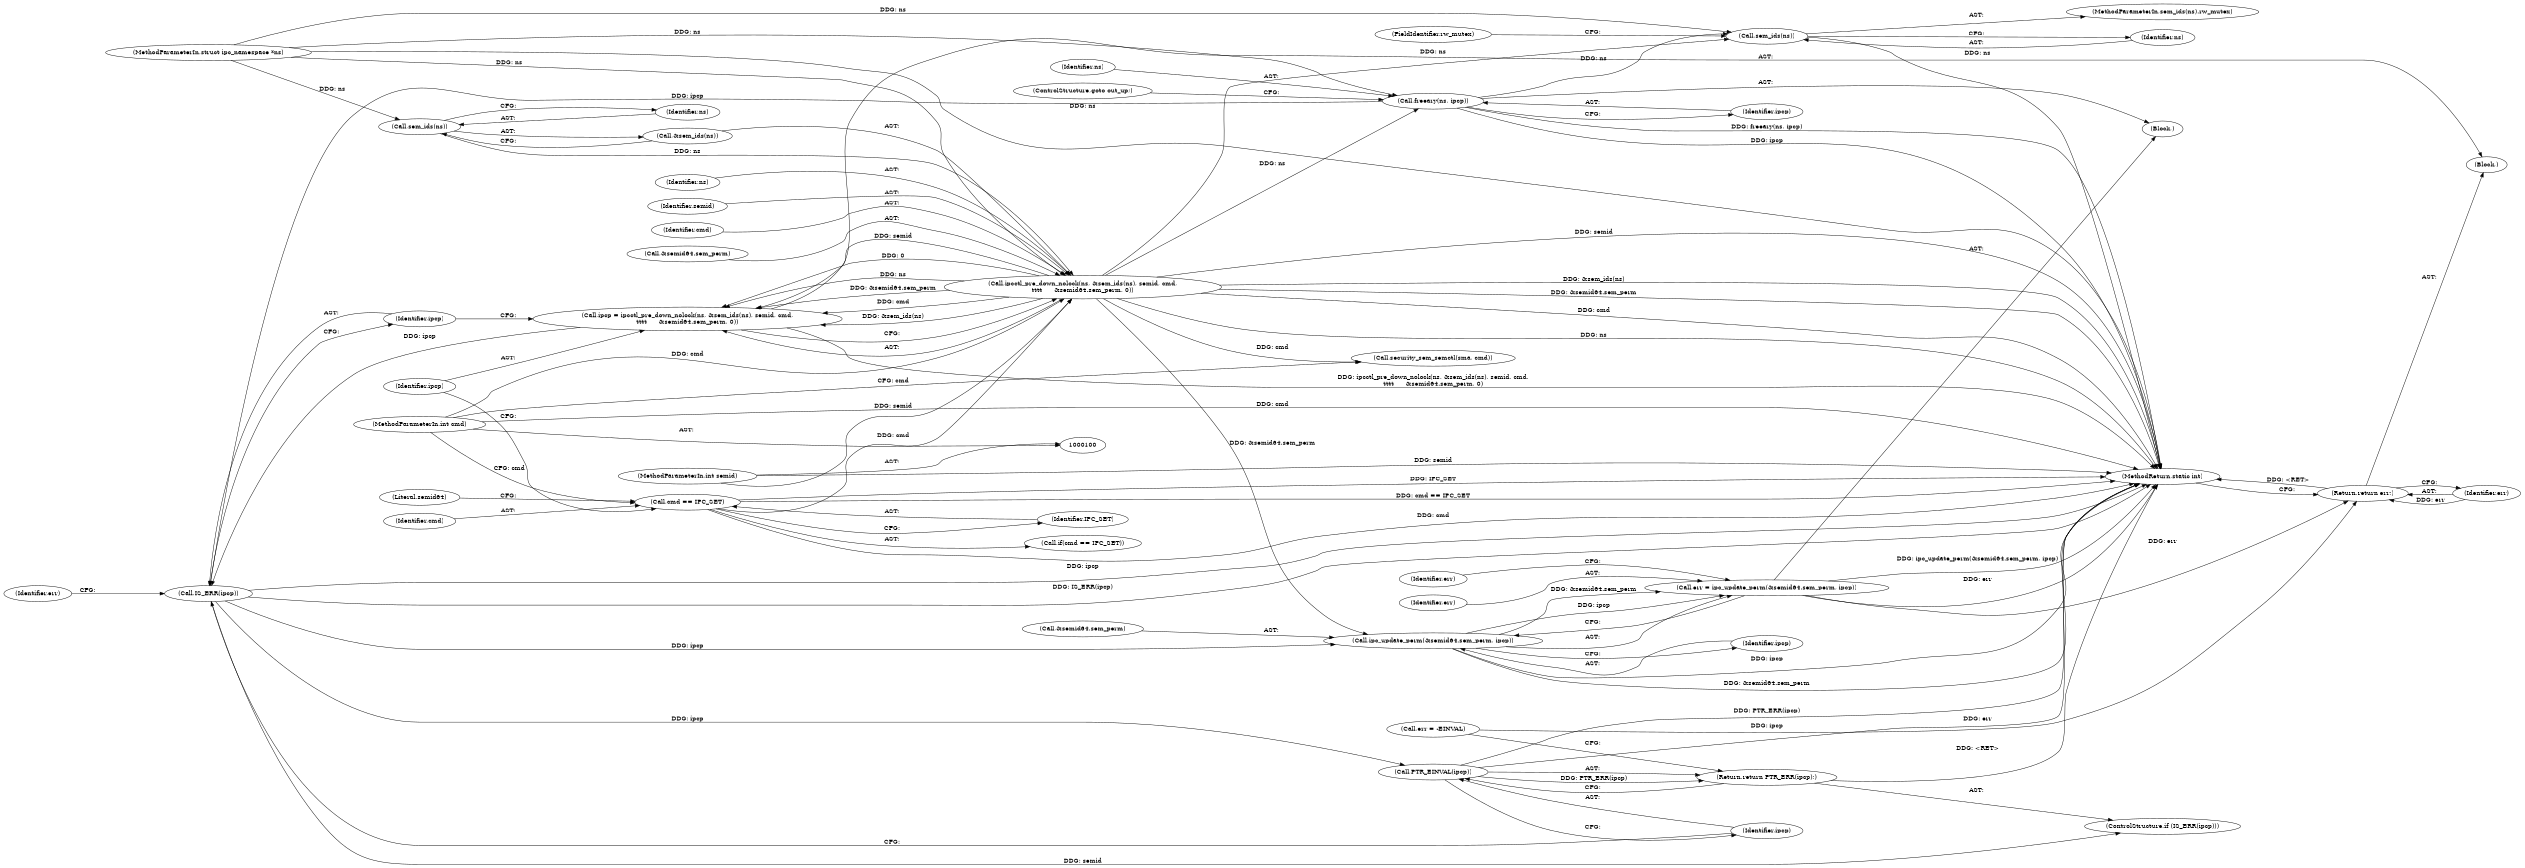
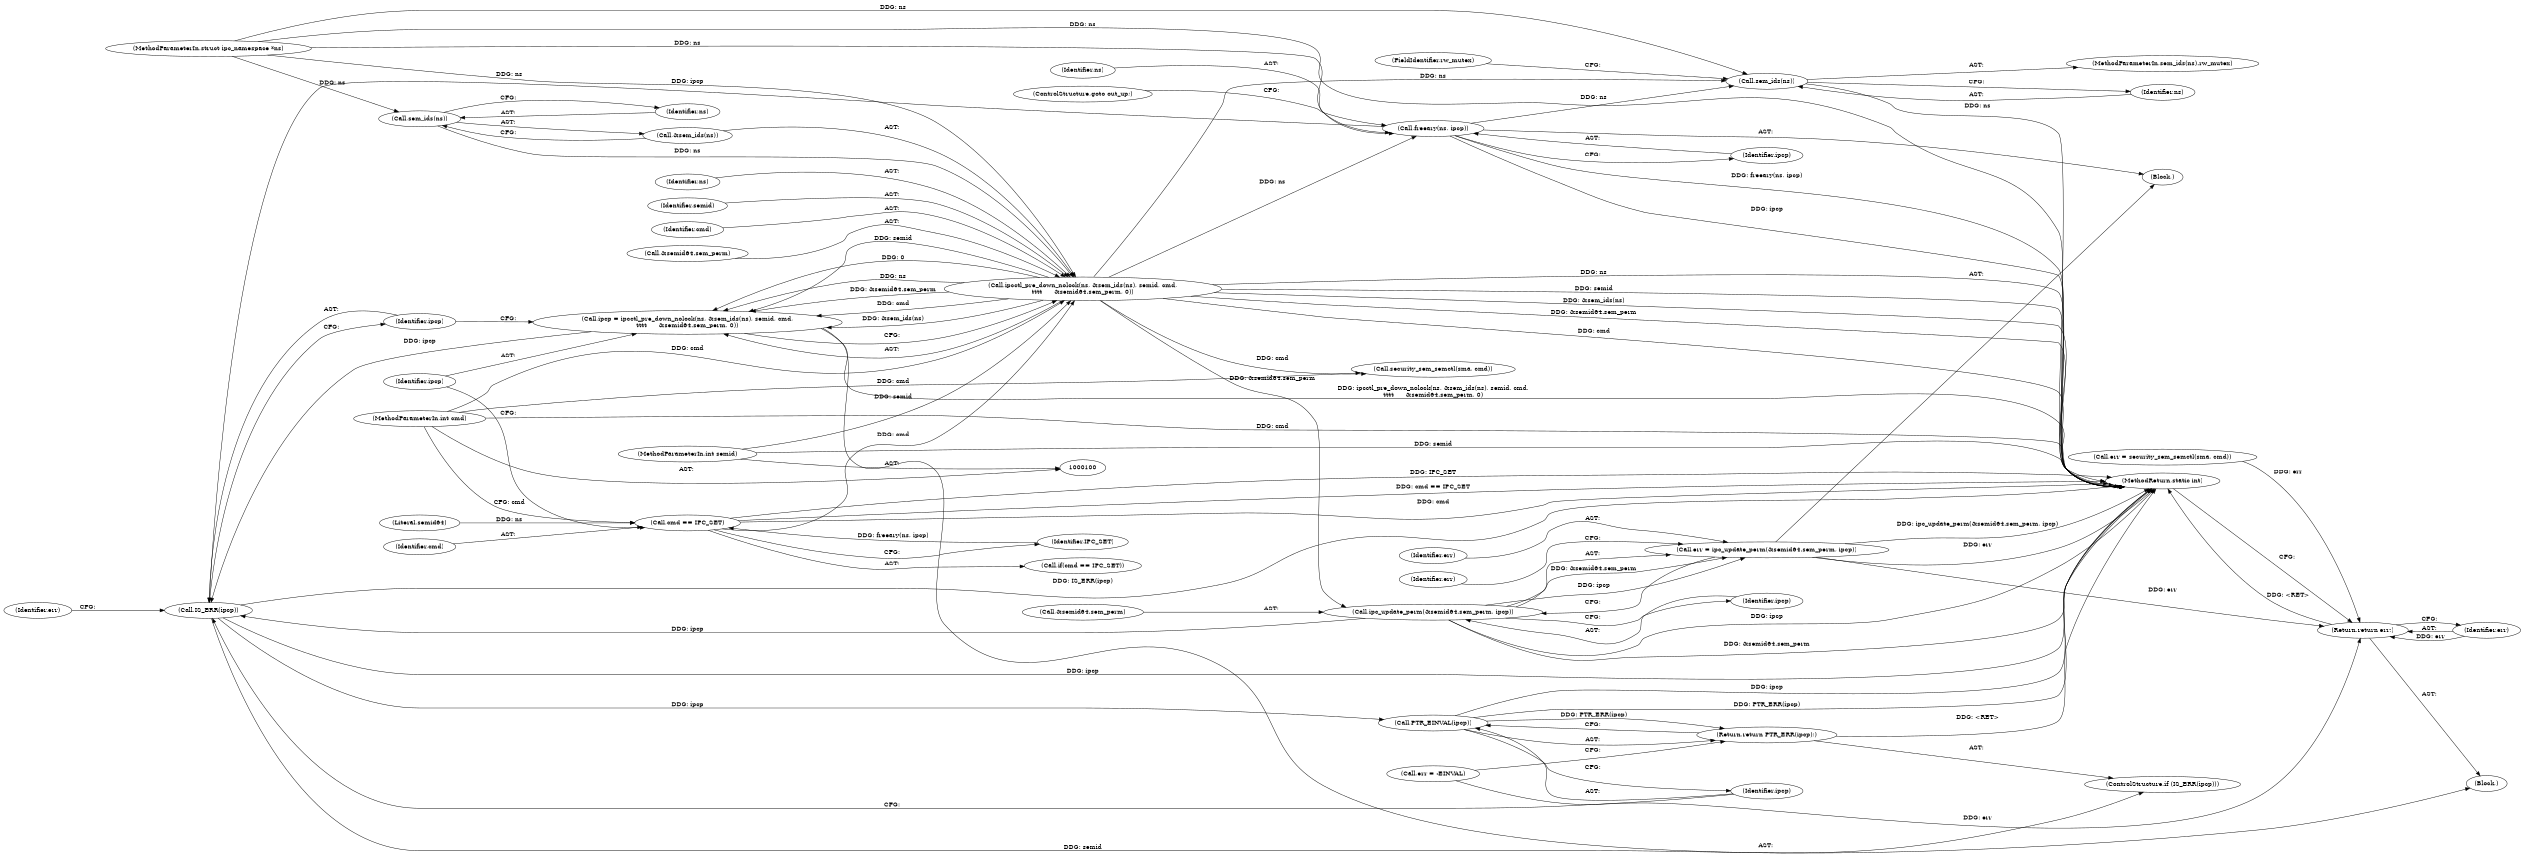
edge "(MethodParameterIn,int cmd)" -> "(Call,security_sem_semctl(sma, cmd))": label "CFG: cmd" -> "DDG: cmd"
node "(Call,err = security_sem_semctl(sma, cmd))": added
edge "(Literal,semid64)" -> "(Call,cmd == IPC_SET)": label "CFG: " -> "DDG: ns"
edge "(Identifier,IPC_SET)" -> "(Call,cmd == IPC_SET)": label "AST: " -> "DDG: freeary(ns, ipcp)"
edge "(Call,IS_ERR(ipcp))" -> "(Call,ipc_update_perm(&semid64.sem_perm, ipcp))": reversed
